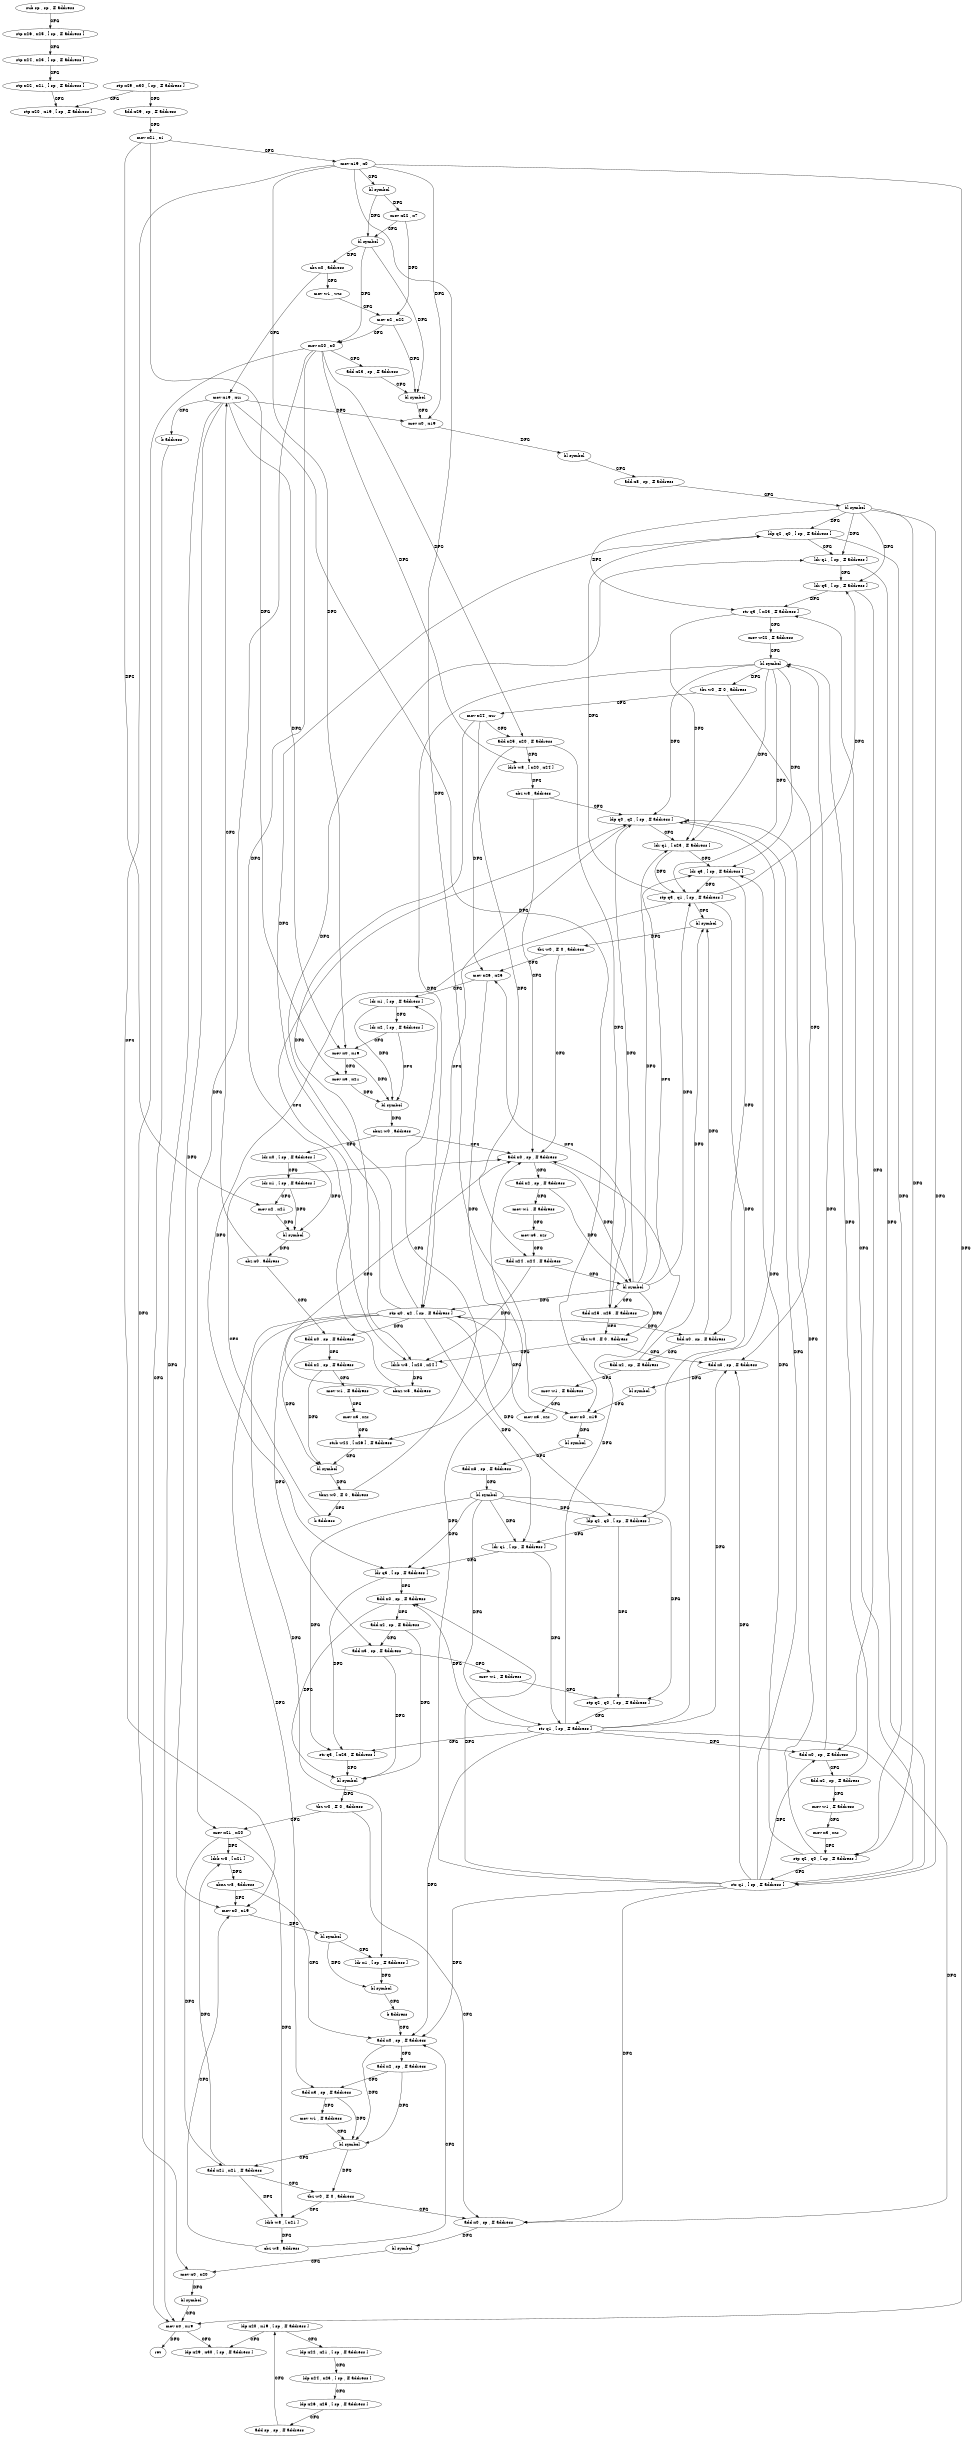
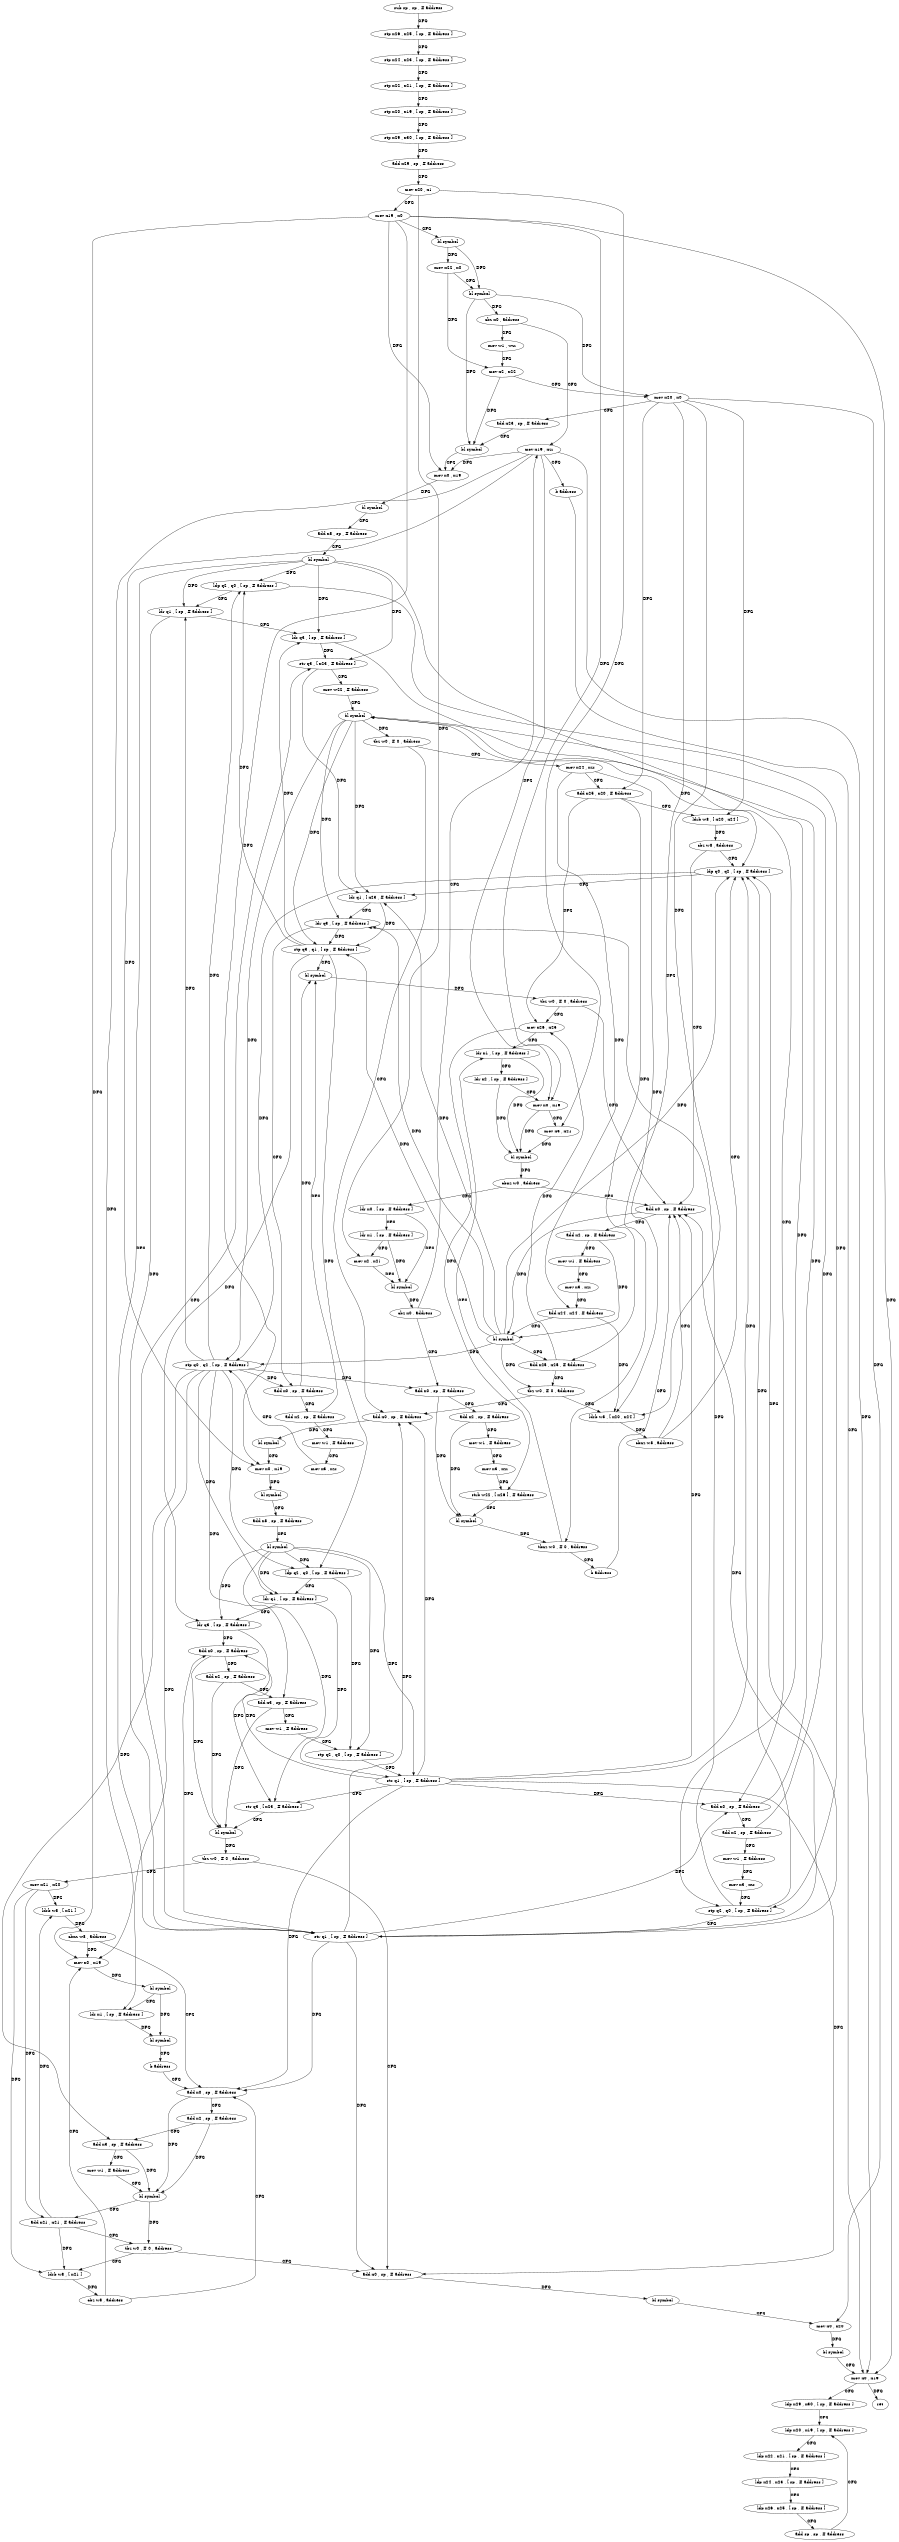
edge "stp x29 , x30 , [ sp , # address ]" -> "stp x20 , x19 , [ sp , # address ]": reversed
node "mov x21 , x1": label "mov x21 , x1" -> "mov x20 , x1"
node "mov x22 , x7": label "mov x22 , x7" -> "mov x22 , x0"
edge "mov x20 , x0" -> "mov x21 , x20": now "mov x20 , x0" -> "tbnz w0 , # 0 , address"
edge "ldp x20 , x19 , [ sp , # address ]" -> "ldp x29 , x30 , [ sp , # address ]": reversed
